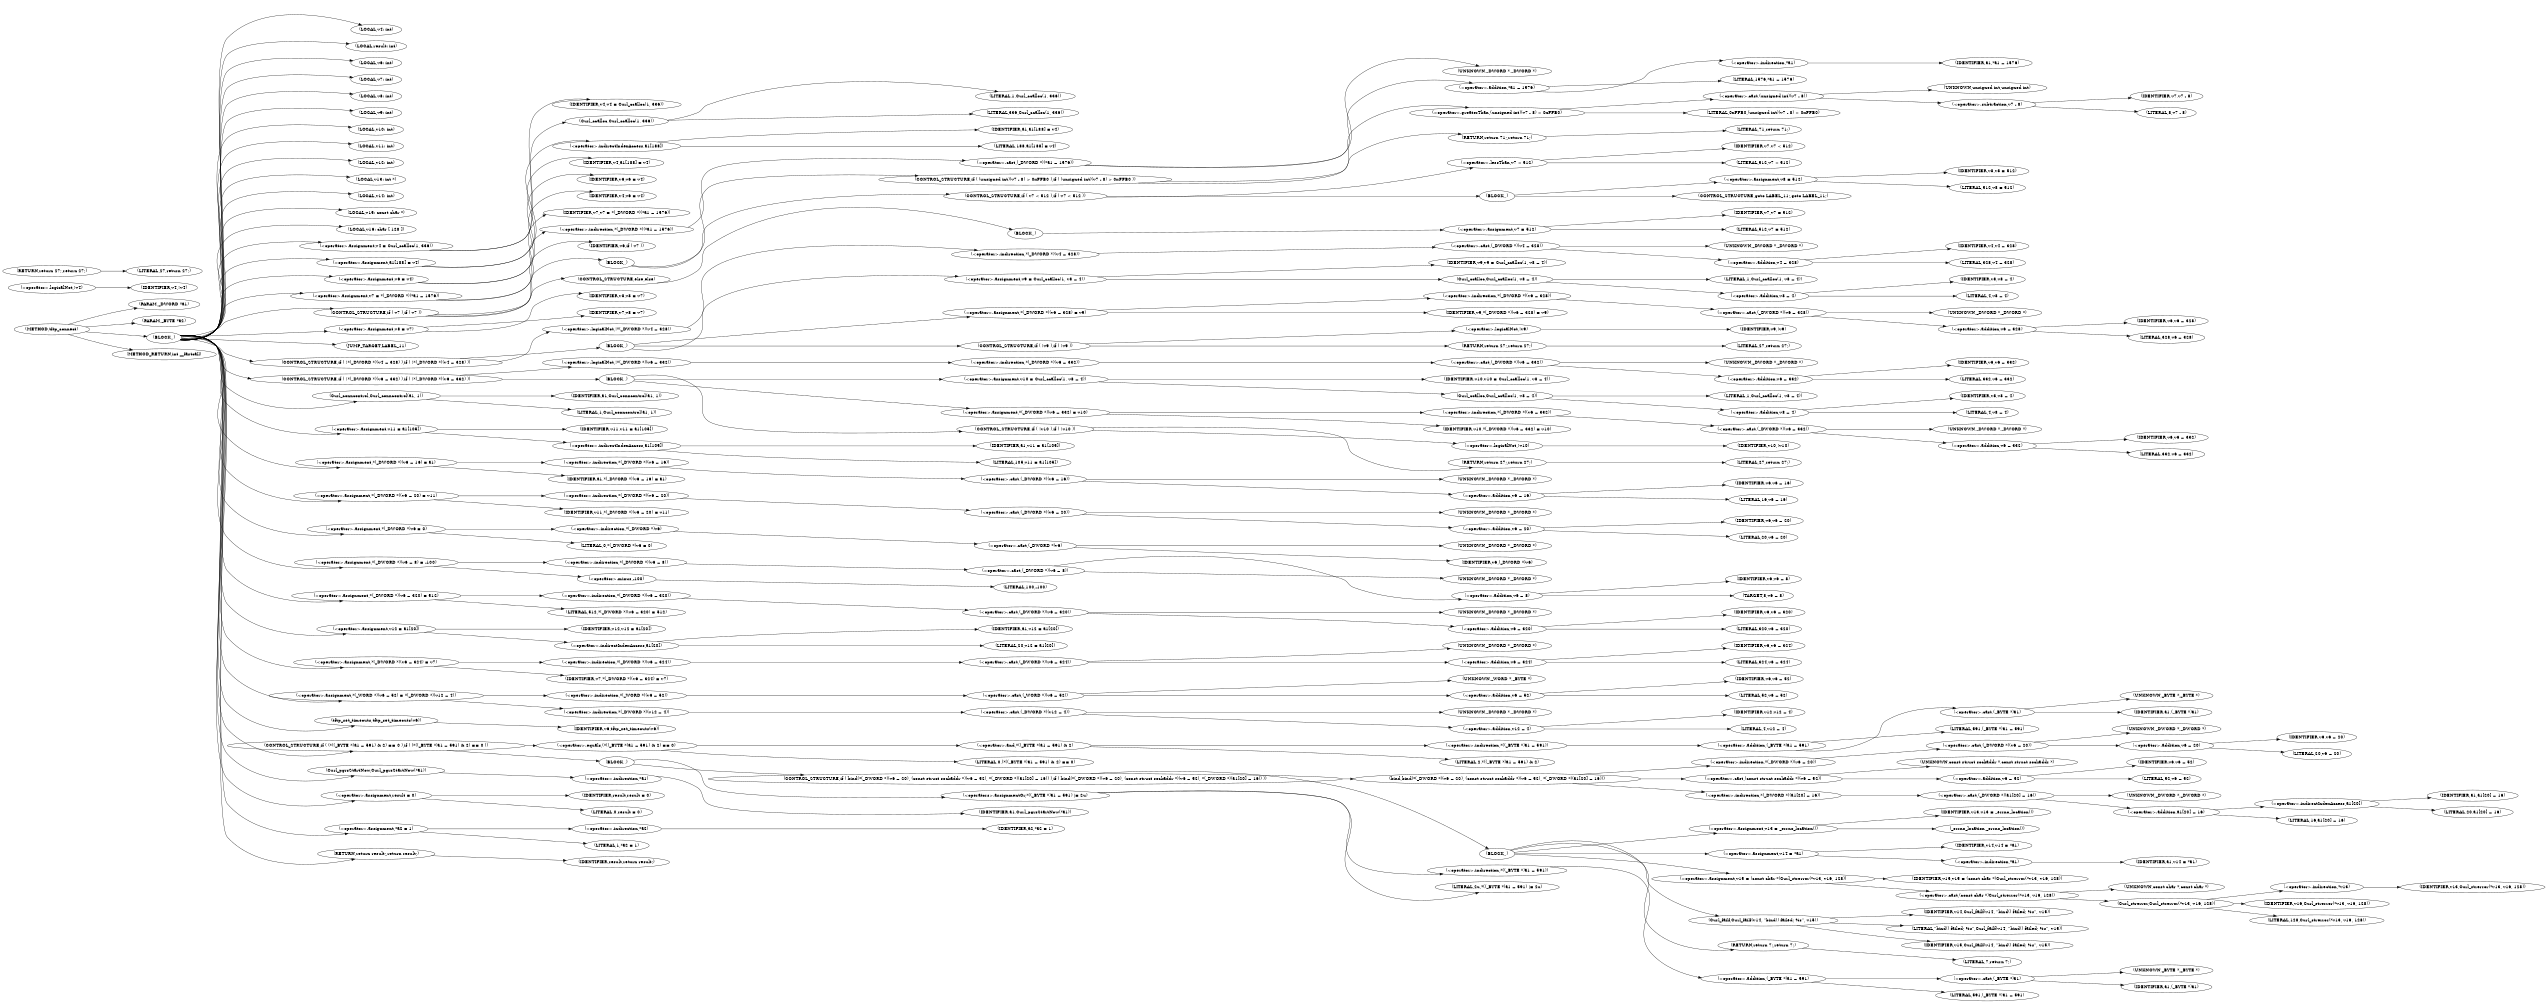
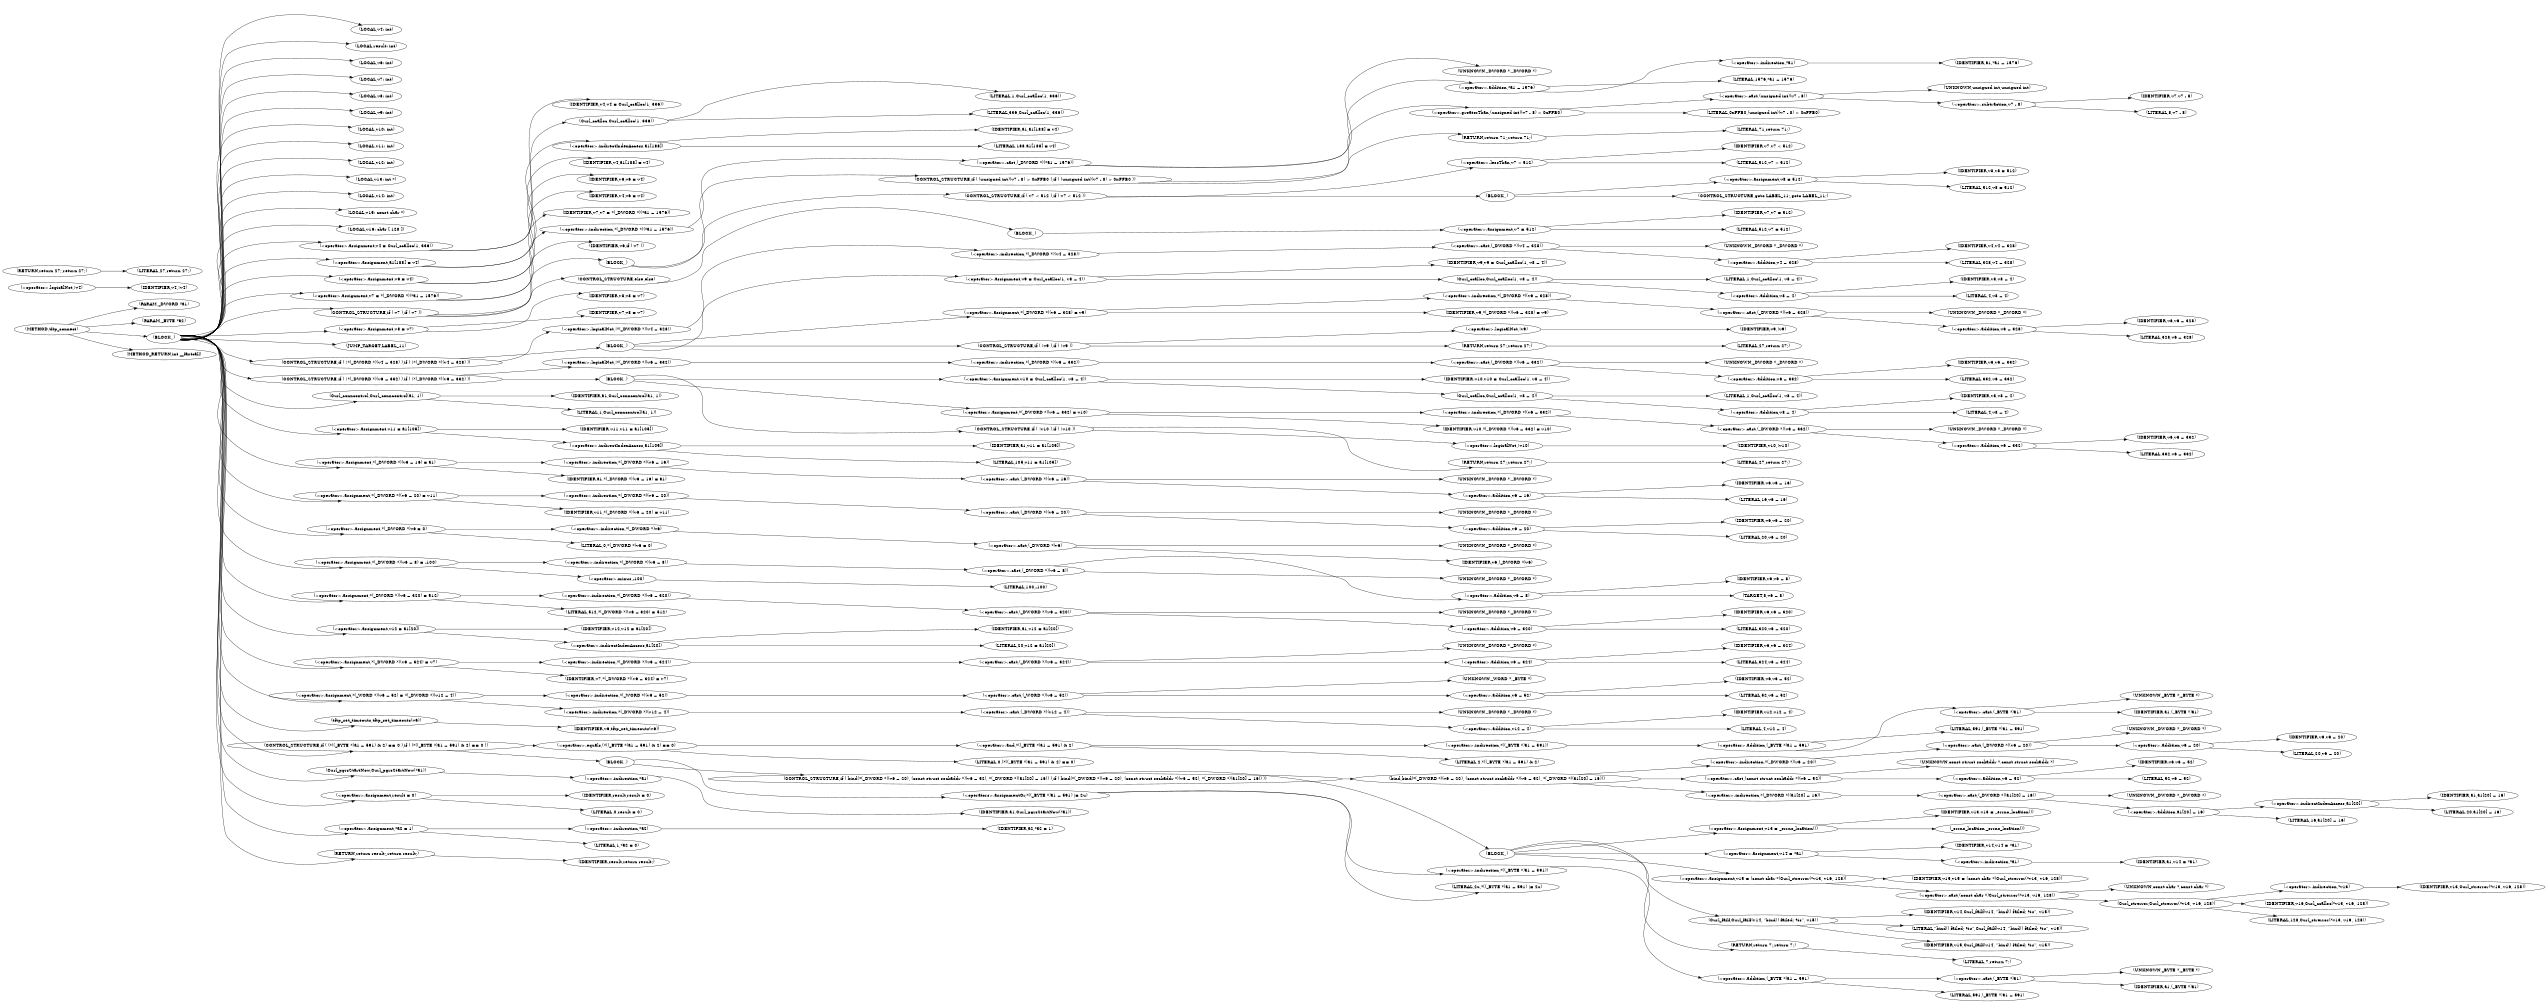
node "(LITERAL,1,*a2 = 1)": label "(LITERAL,1,*a2 = 1)" -> "(LITERAL,1,*a2 = 0)"
node "(IDENTIFIER,v16,Curl_strerror(*v13, v16, 128))": label "(IDENTIFIER,v16,Curl_strerror(*v13, v16, 128))" -> "(IDENTIFIER,v16,Curl_ccalloc(*v13, v16, 128))"
